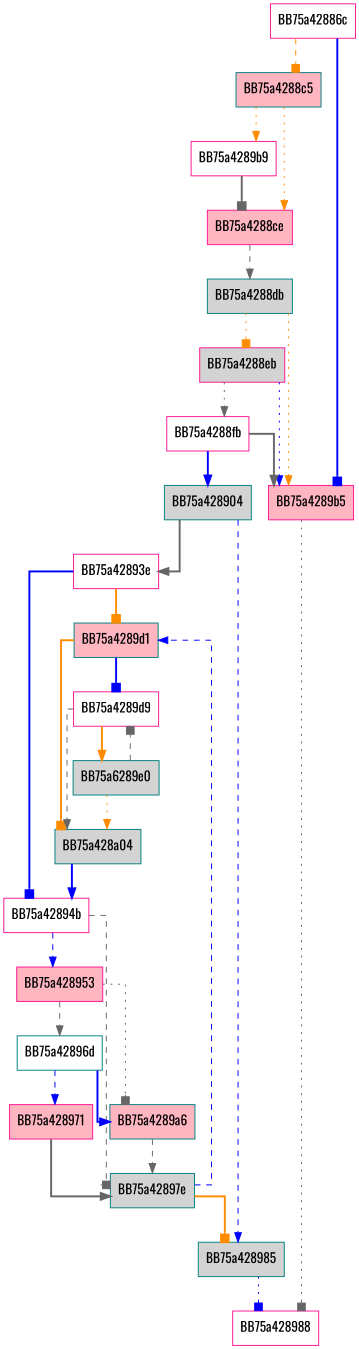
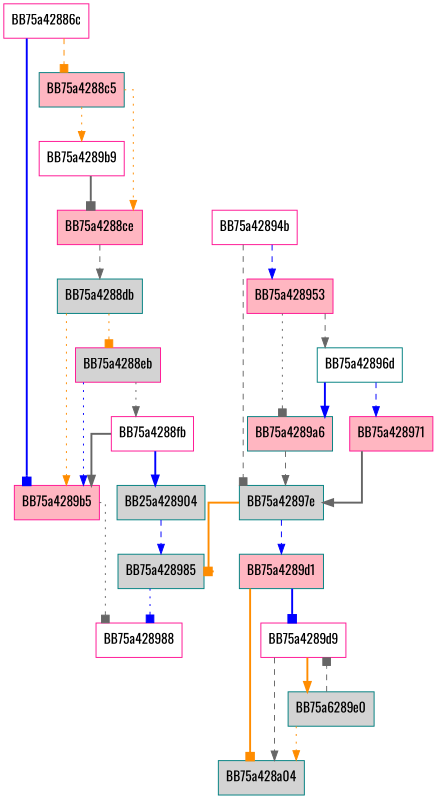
node "BB75a428904": label "BB75a428904" -> "BB25a428904"
node "BB75a42893e": removed
edge "BB75a428a04" -> "BB75a42894b": removed
